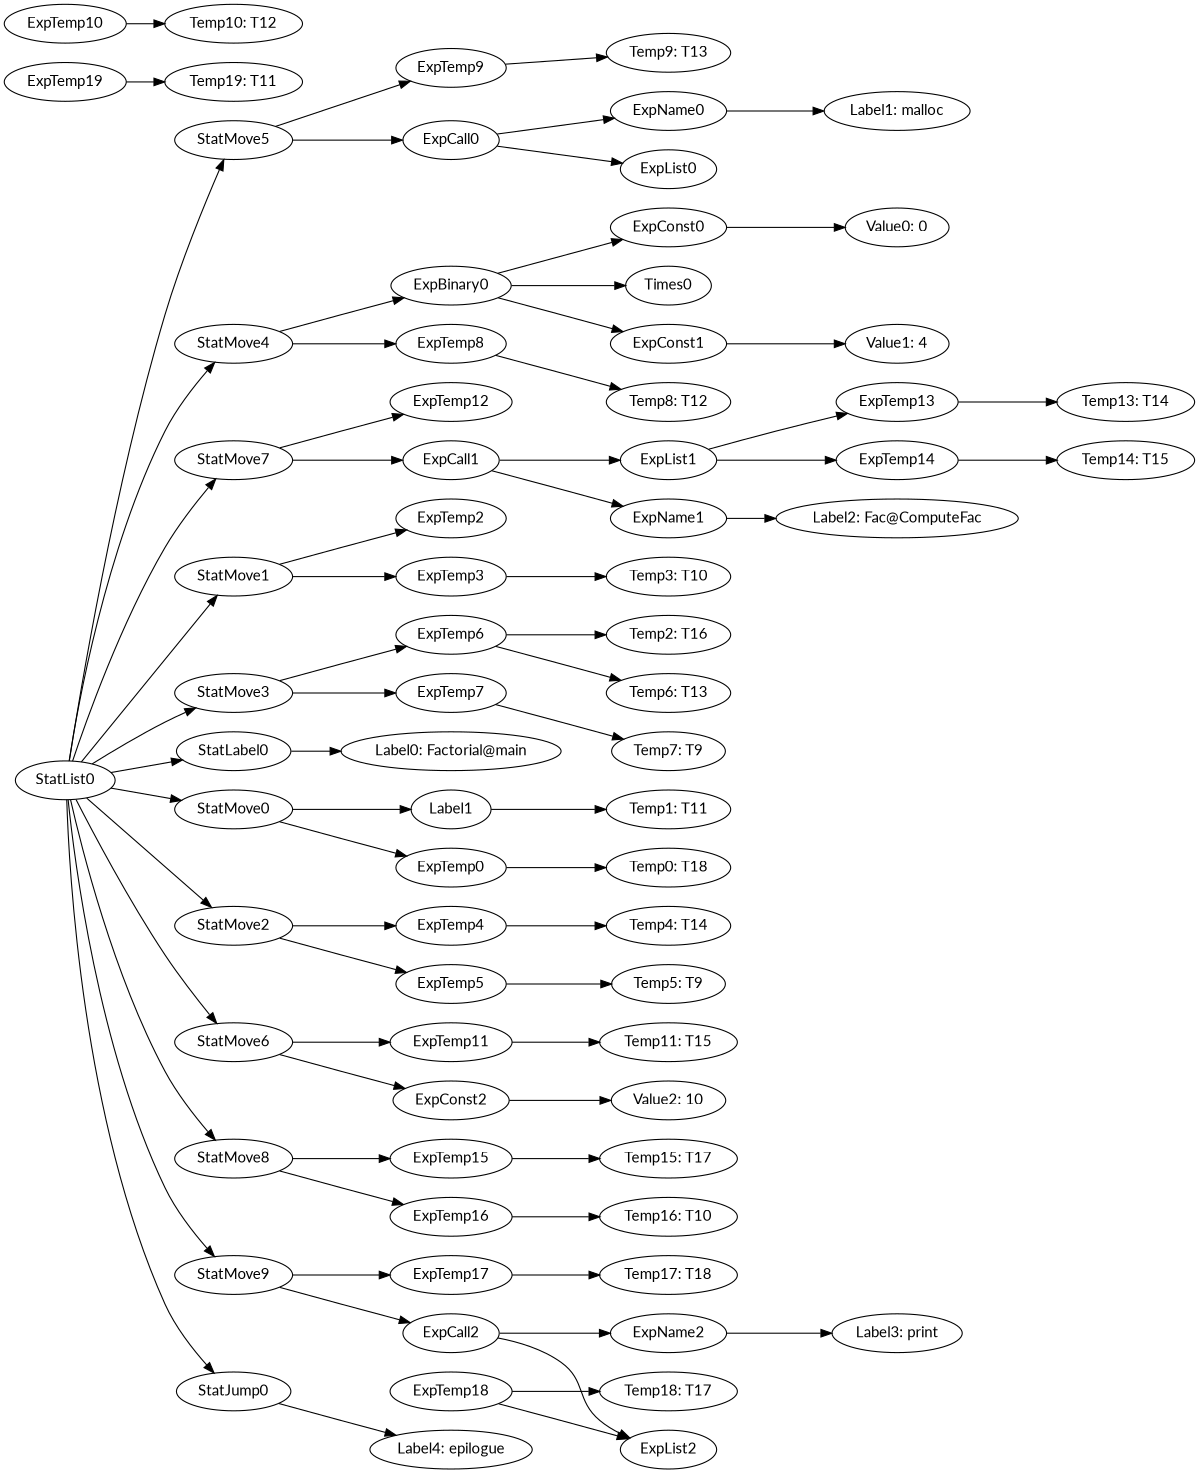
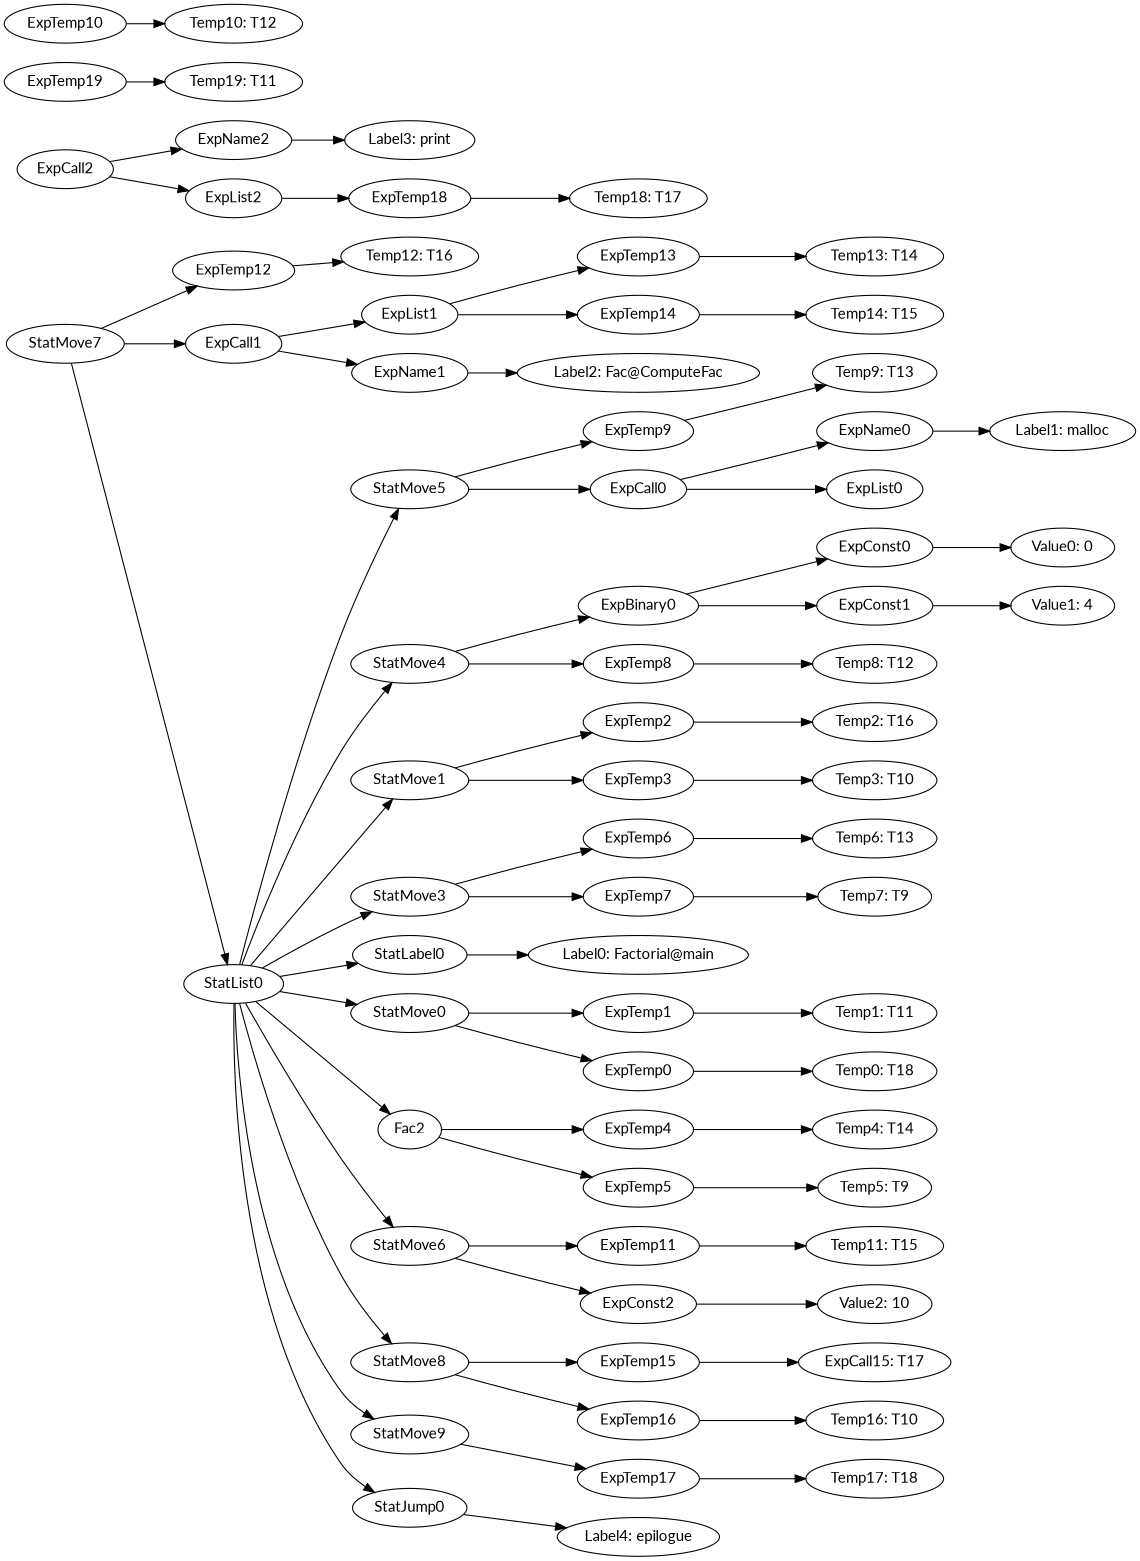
node "Temp12: T16": added
node "Times0": removed
edge "StatList0" -> "StatMove7": reversed
edge "ExpTemp6" -> "Temp2: T16": now "ExpTemp2" -> "Temp2: T16"
node "Label1": label "Label1" -> "ExpTemp1"
node "StatMove2": label "StatMove2" -> "Fac2"
node "Temp15: T17": label "Temp15: T17" -> "ExpCall15: T17"
edge "StatMove9" -> "ExpCall2": removed
edge "ExpTemp18" -> "ExpList2": reversed
